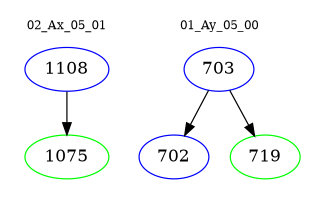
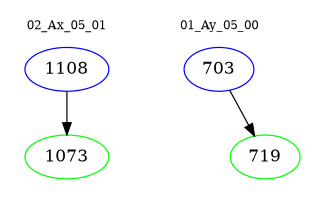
node "1075": label "1075" -> "1073"
node "702": removed
